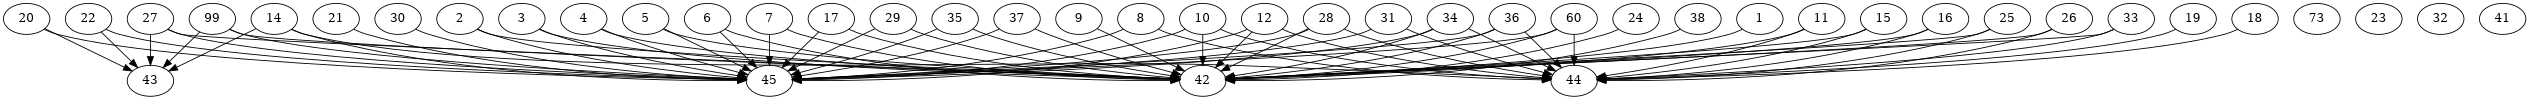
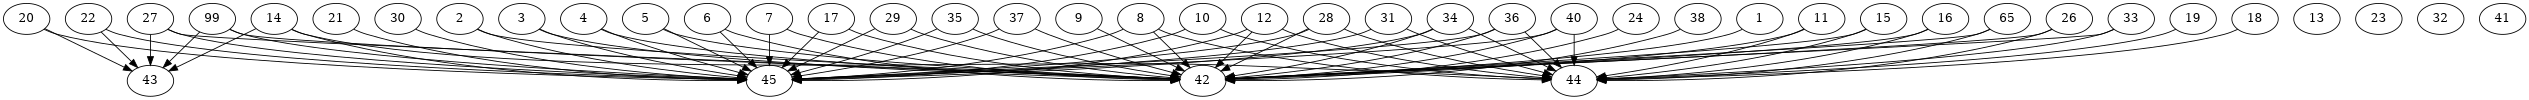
node "60": label "60" -> "40"
node "25": label "25" -> "65"
node "73": label "73" -> "13"
edge "10" -> "42": now "8" -> "42"
